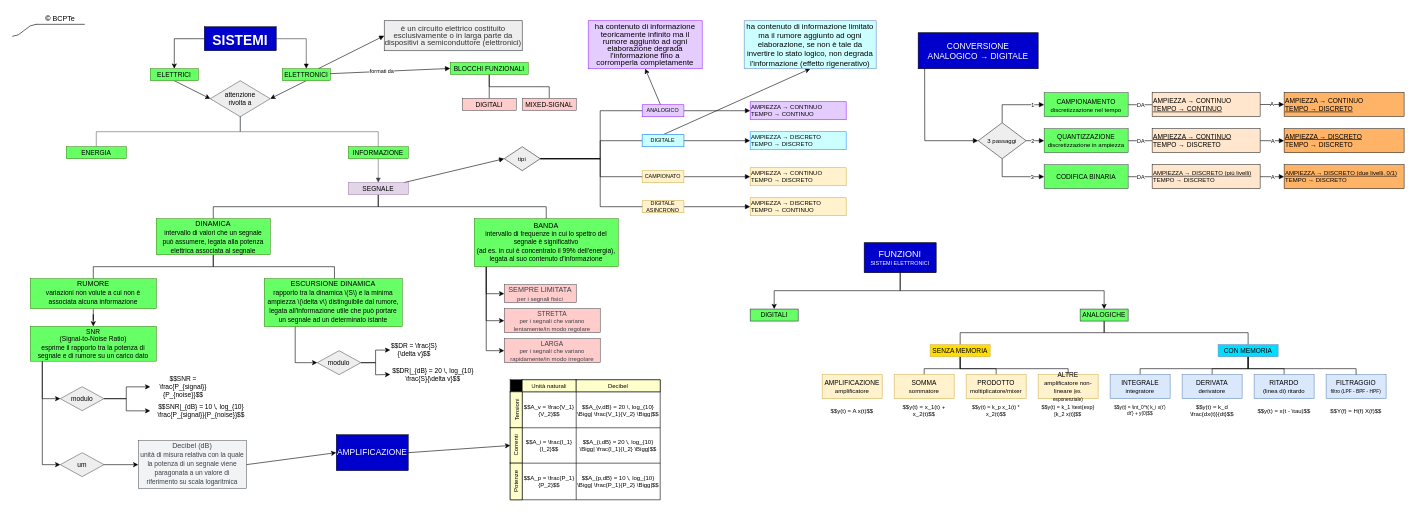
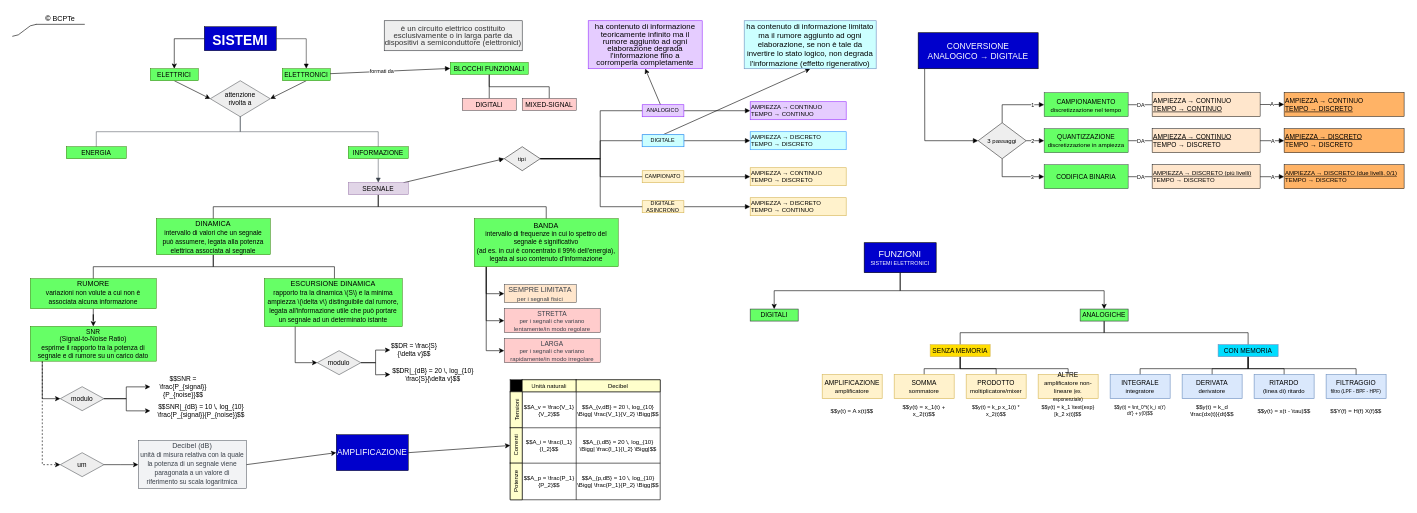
edge "ELETTRONICI" -> "è un circuito elettrico costituito esclusivamente o in larga parte da dispositivi a semiconduttore (elettronici)": removed
node "SEMPRE LIMITATAper i segnali fisici": fillcolor #ffcccc -> #ffe6cc
edge "SNR(Signal-to-Noise Ratio)esprime il rapporto tra la potenza di segnale e di rumore su un carico dato" -> "um": style solid -> dashed
